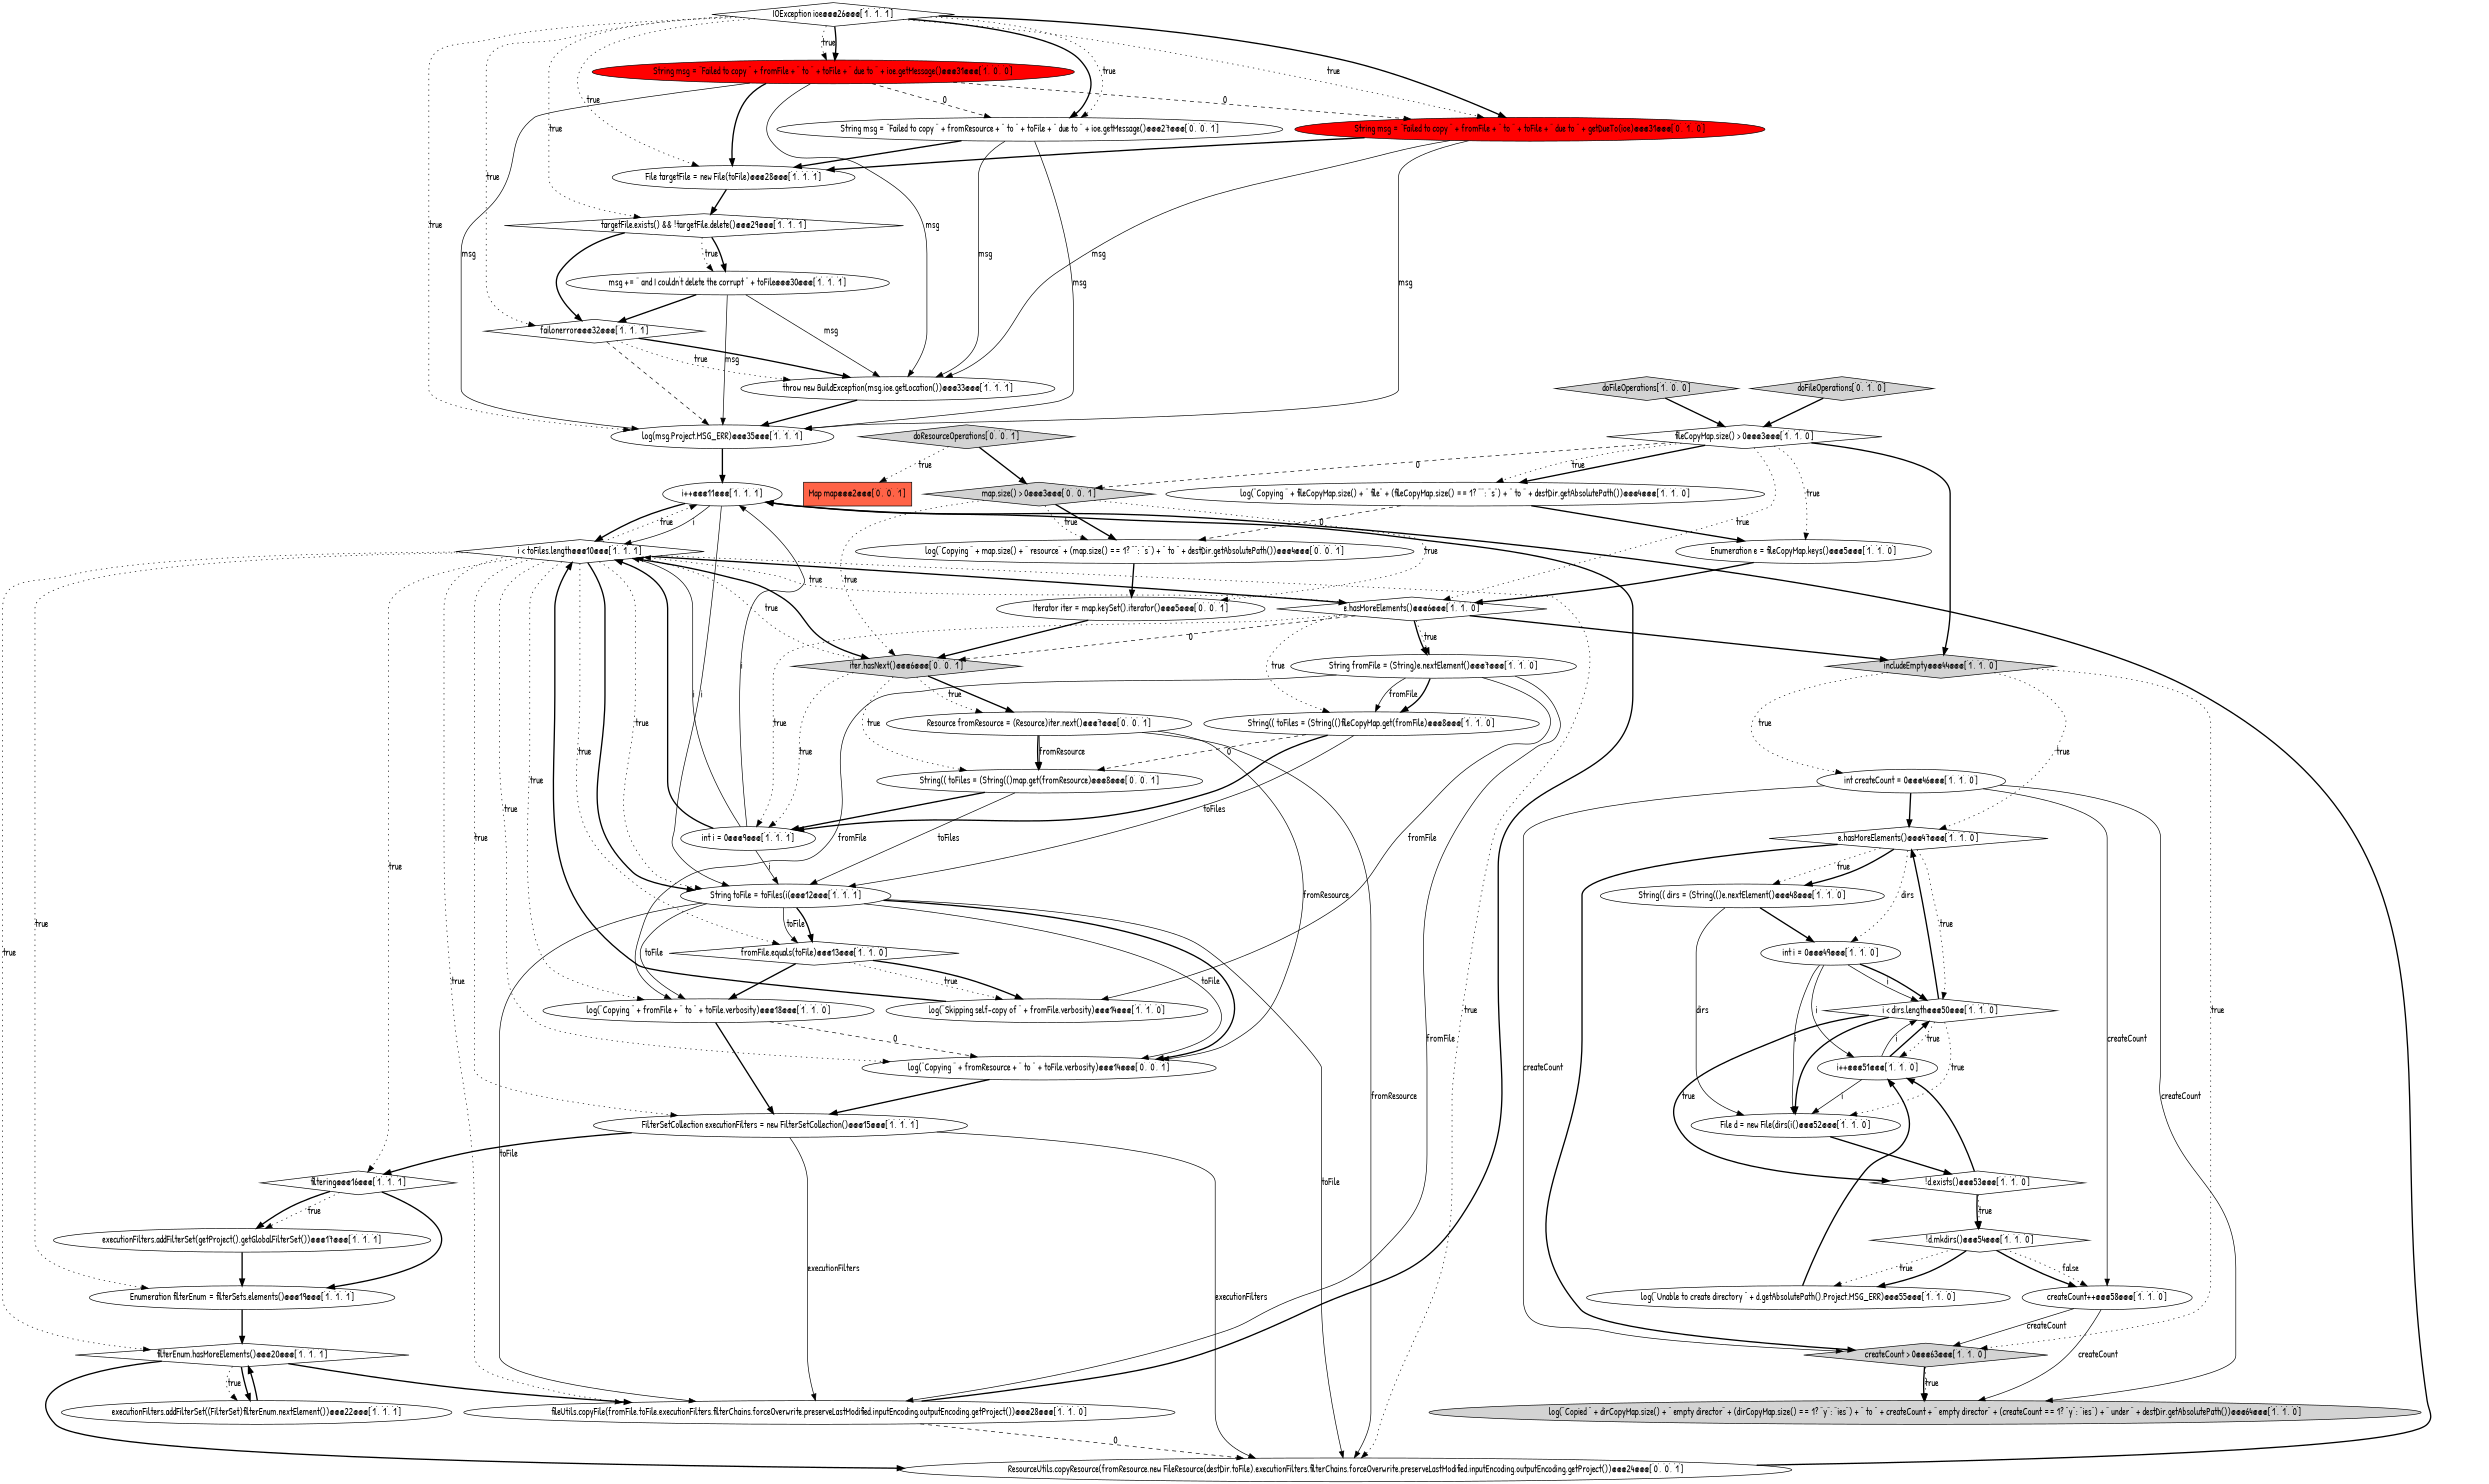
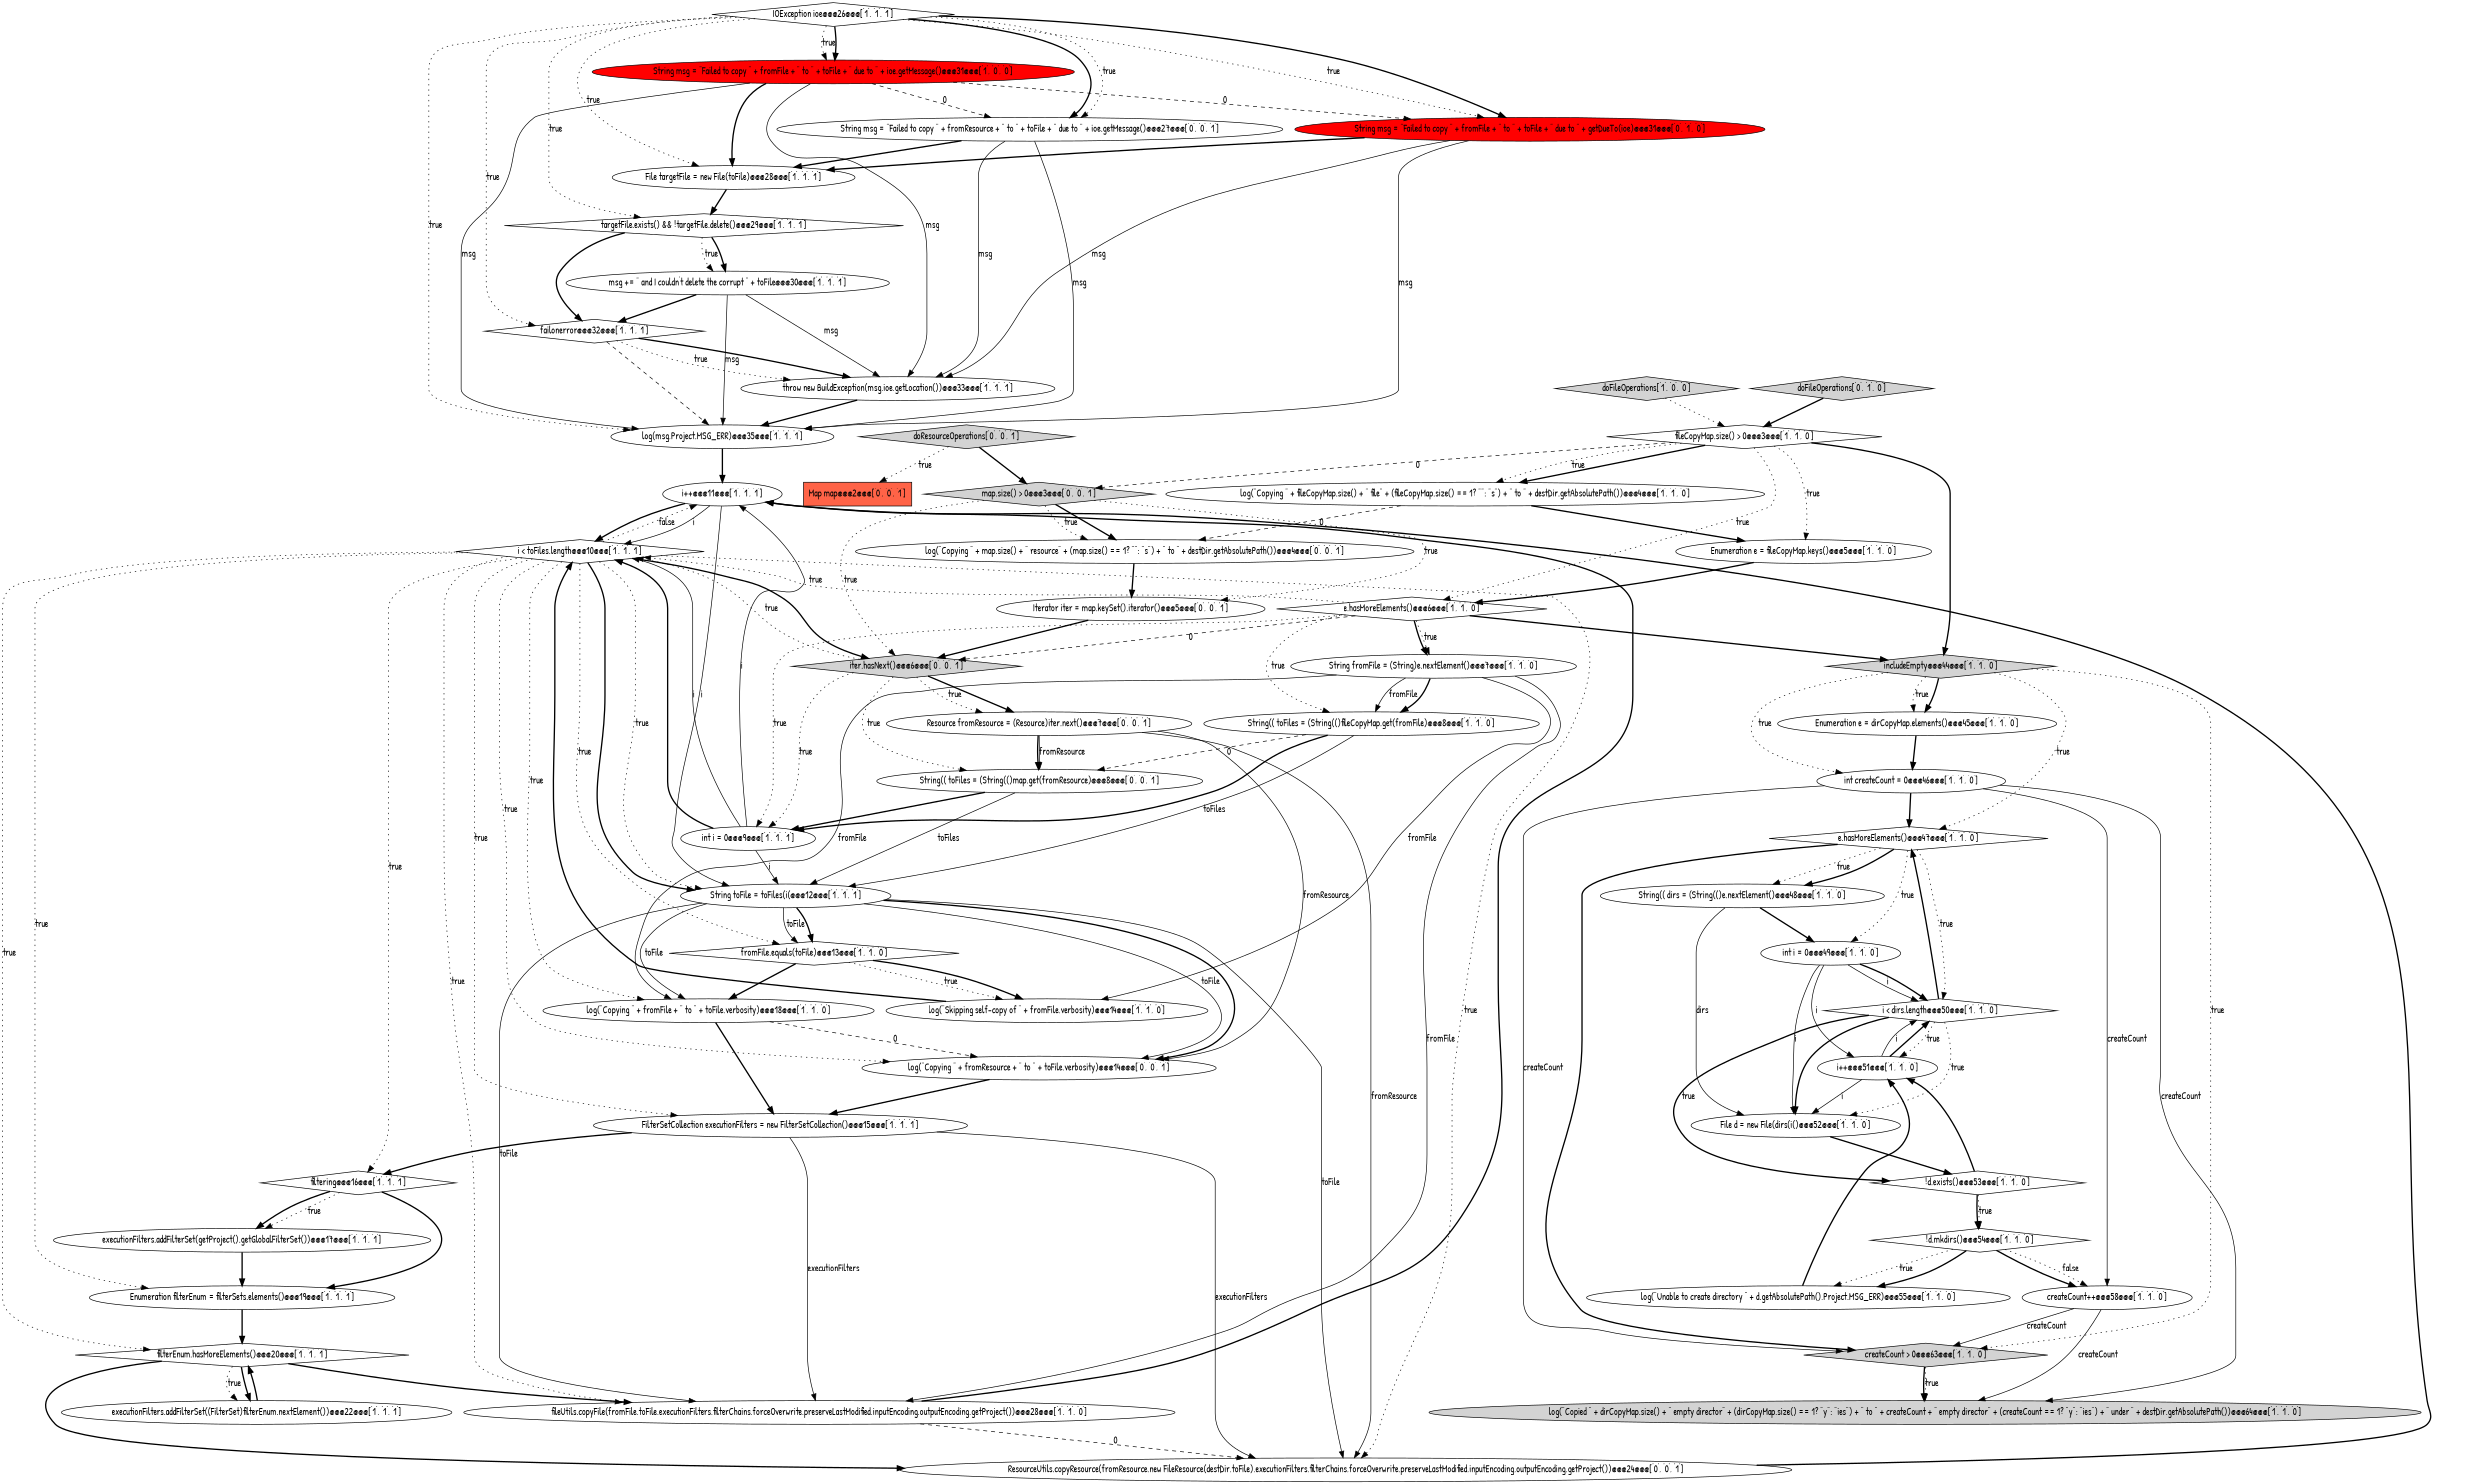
edge "doFileOperations['1', '0', '0']" -> "fileCopyMap.size() > 0@@@3@@@['1', '1', '0']": style bold -> dotted
edge "i < toFiles.length@@@10@@@['1', '1', '1']" -> "i++@@@11@@@['1', '1', '1']": label "true" -> "false"
edge "i < toFiles.length@@@10@@@['1', '1', '1']" -> "e.hasMoreElements()@@@6@@@['1', '1', '0']": removed
node "Enumeration e = dirCopyMap.elements()@@@45@@@['1', '1', '0']": added
edge "e.hasMoreElements()@@@47@@@['1', '1', '0']" -> "int i = 0@@@49@@@['1', '1', '0']": label "dirs" -> "true"
